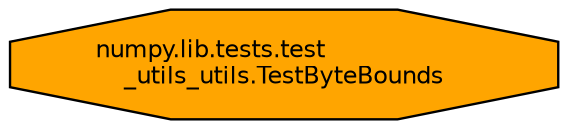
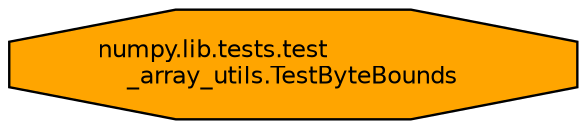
node "numpy.lib.tests.test _utils_utils.TestByteBounds": label "numpy.lib.tests.test _utils_utils.TestByteBounds" -> "numpy.lib.tests.test _array_utils.TestByteBounds"
